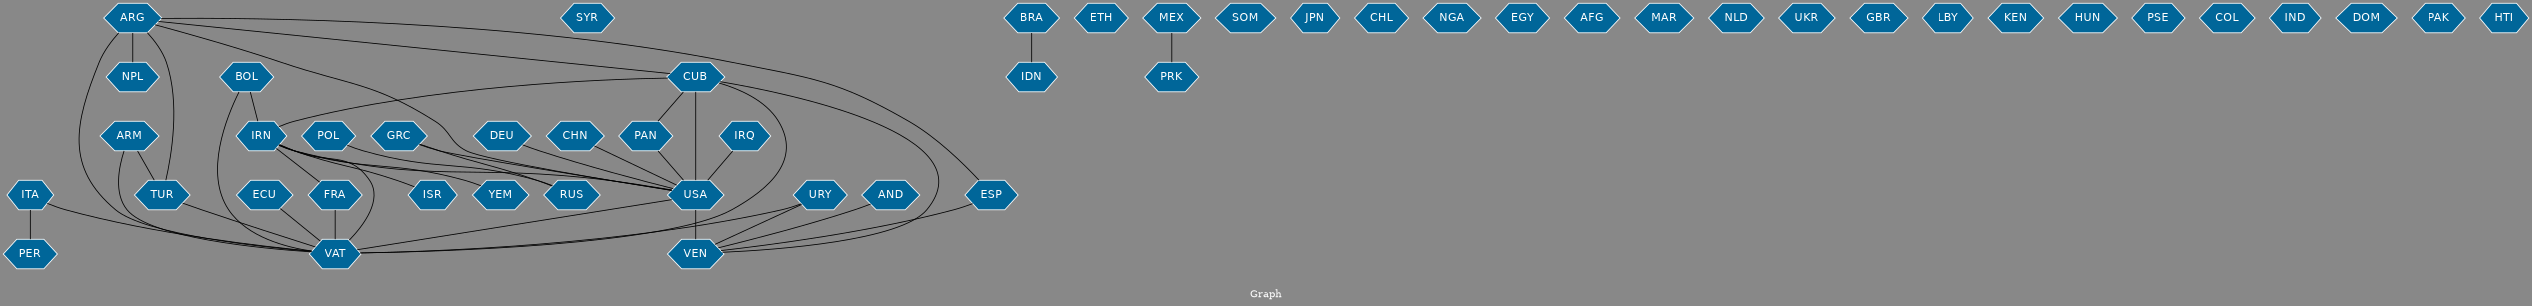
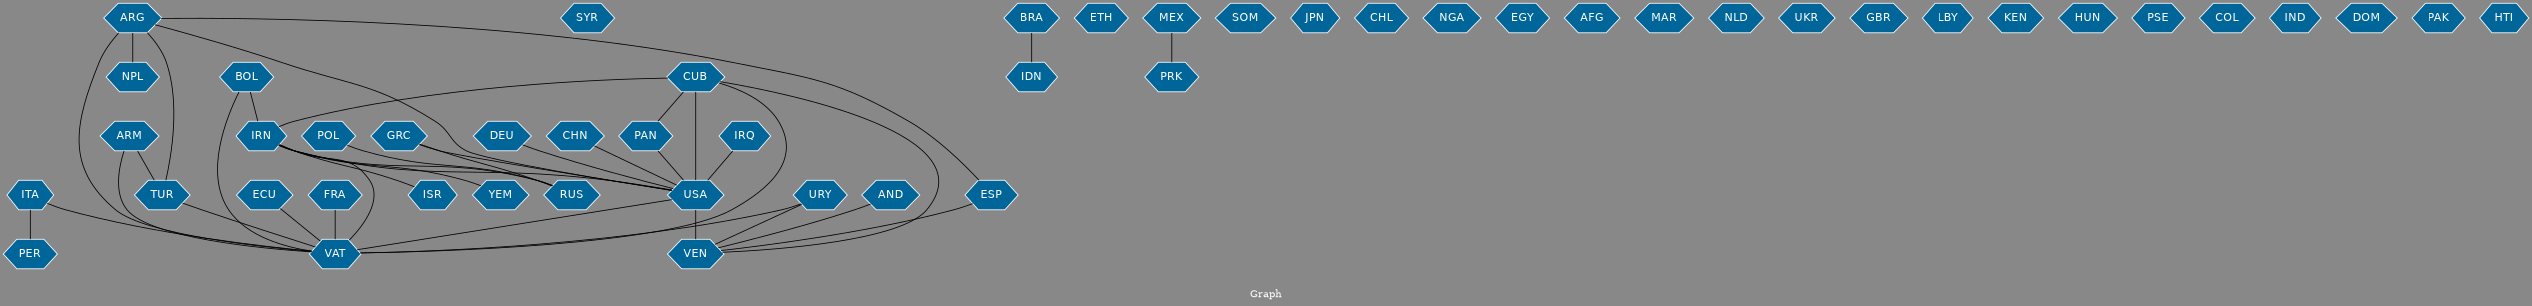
edge "ARG" -- "CUB": removed
edge "IRN" -- "FRA": now "IRN" -- "RUS"
